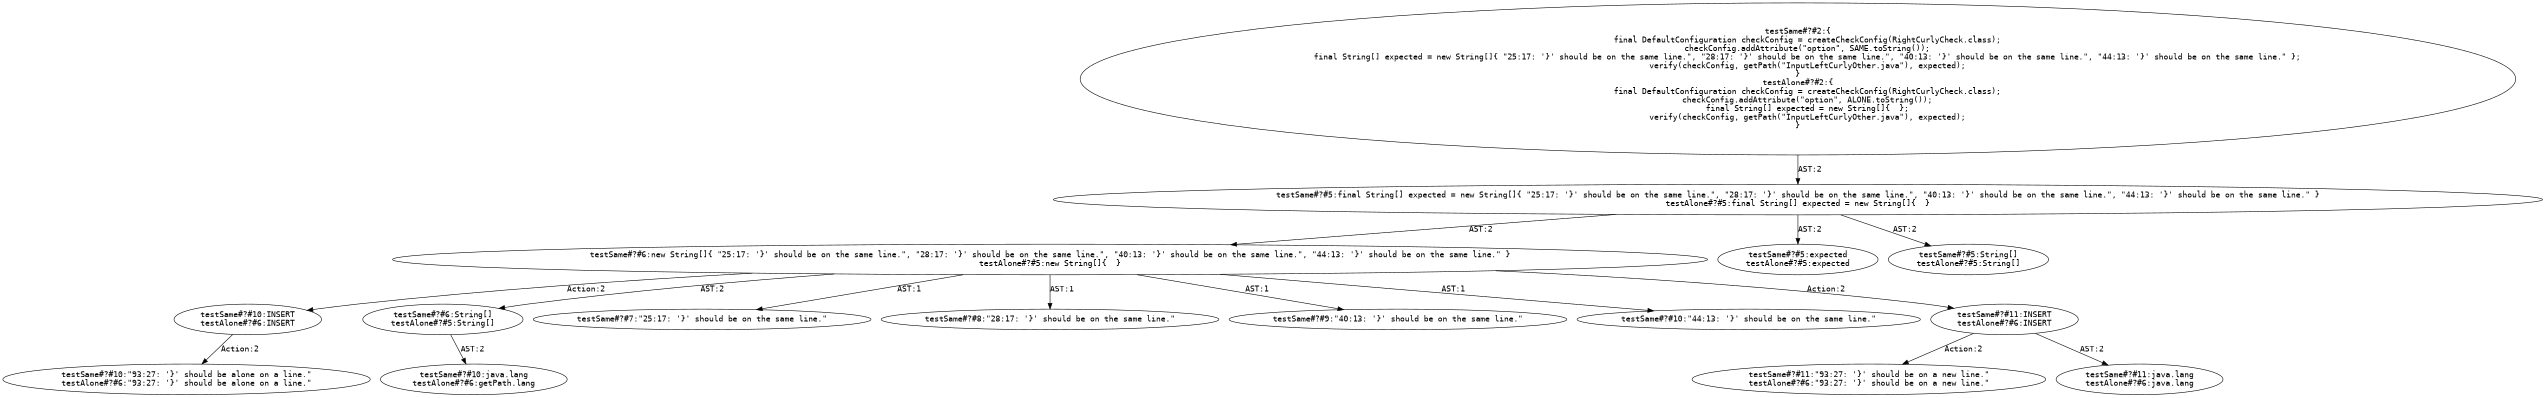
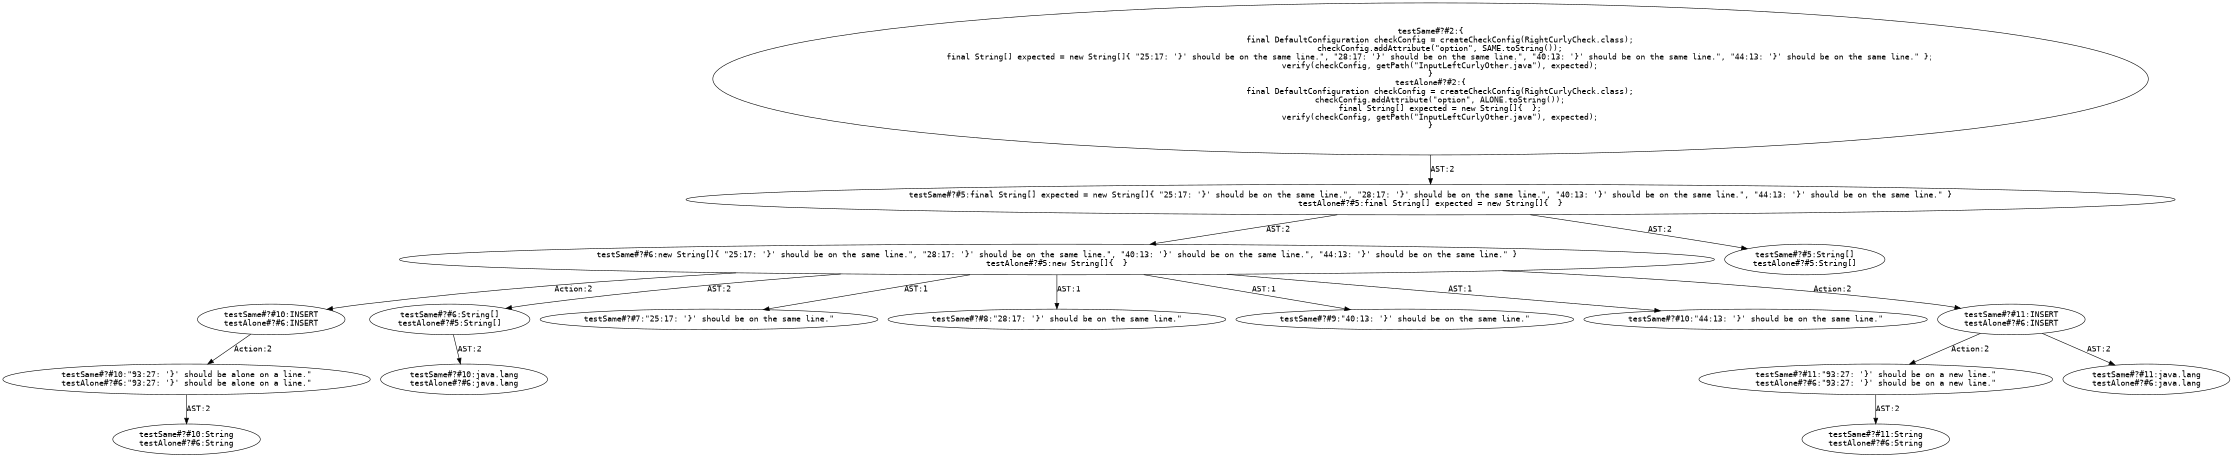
node "testSame#?#5:expected testAlone#?#5:expected": removed
node "testSame#?#10:java.lang testAlone#?#6:getPath.lang": label "testSame#?#10:java.lang testAlone#?#6:getPath.lang" -> "testSame#?#10:java.lang testAlone#?#6:java.lang"
node "testSame#?#10:String testAlone#?#6:String": added
node "testSame#?#11:String testAlone#?#6:String": added
